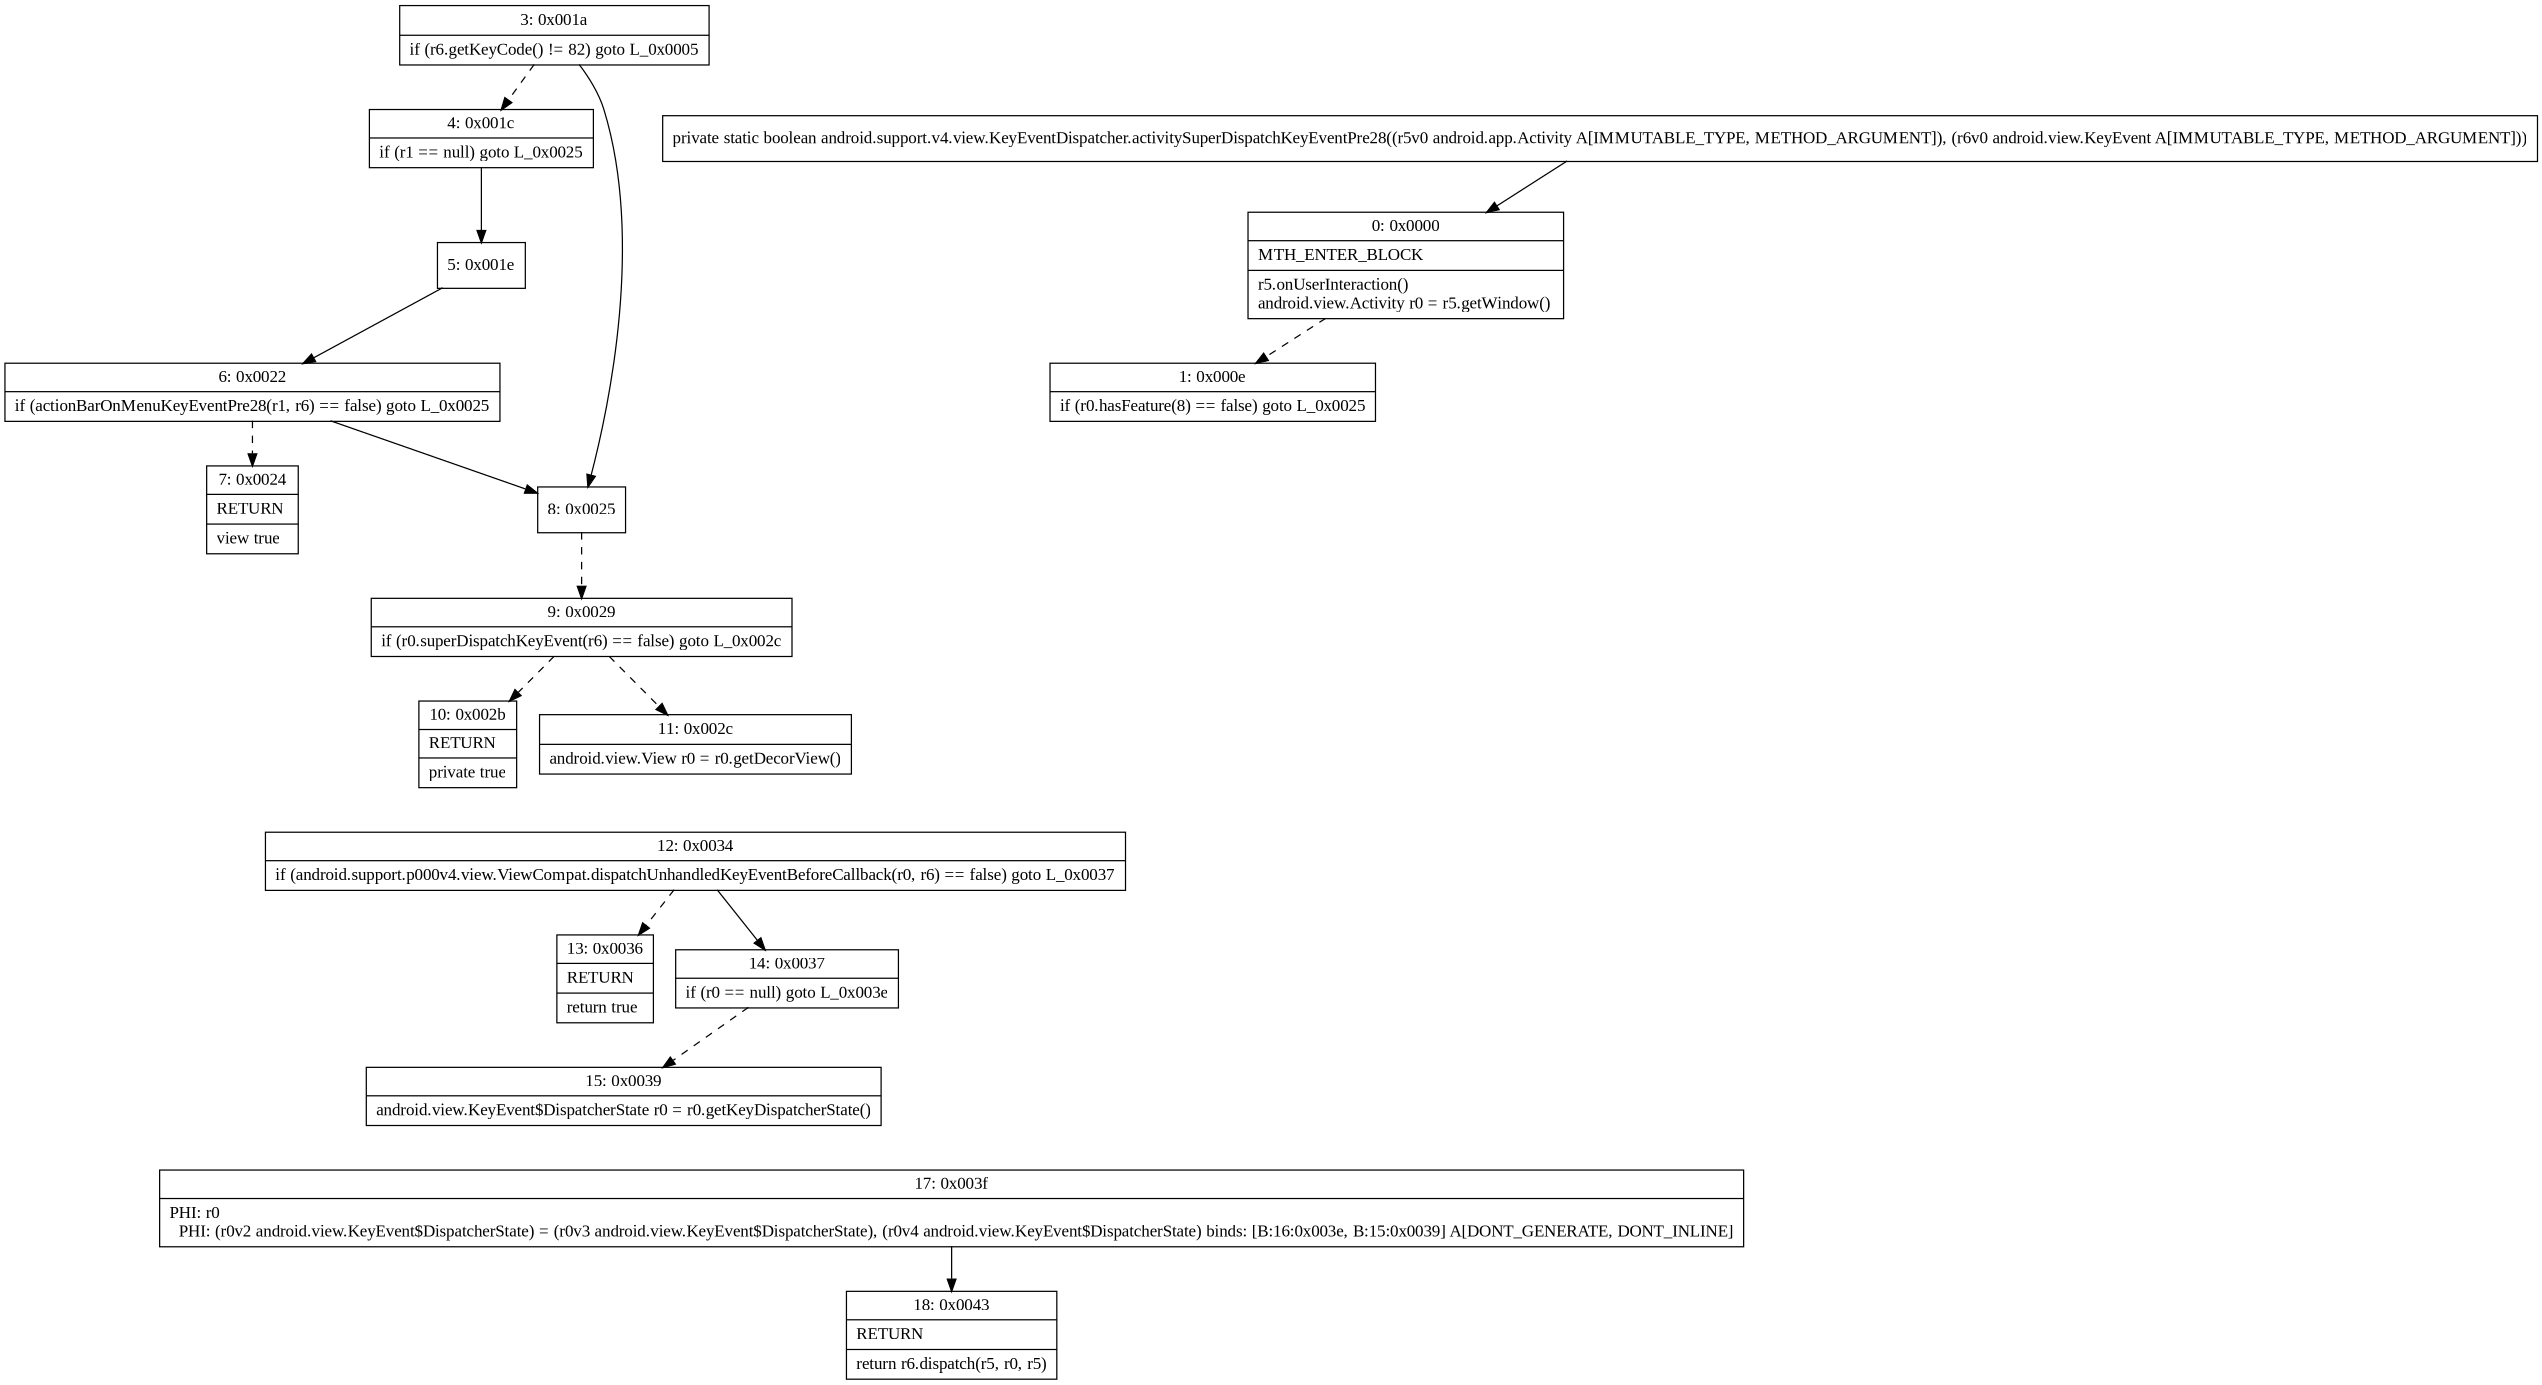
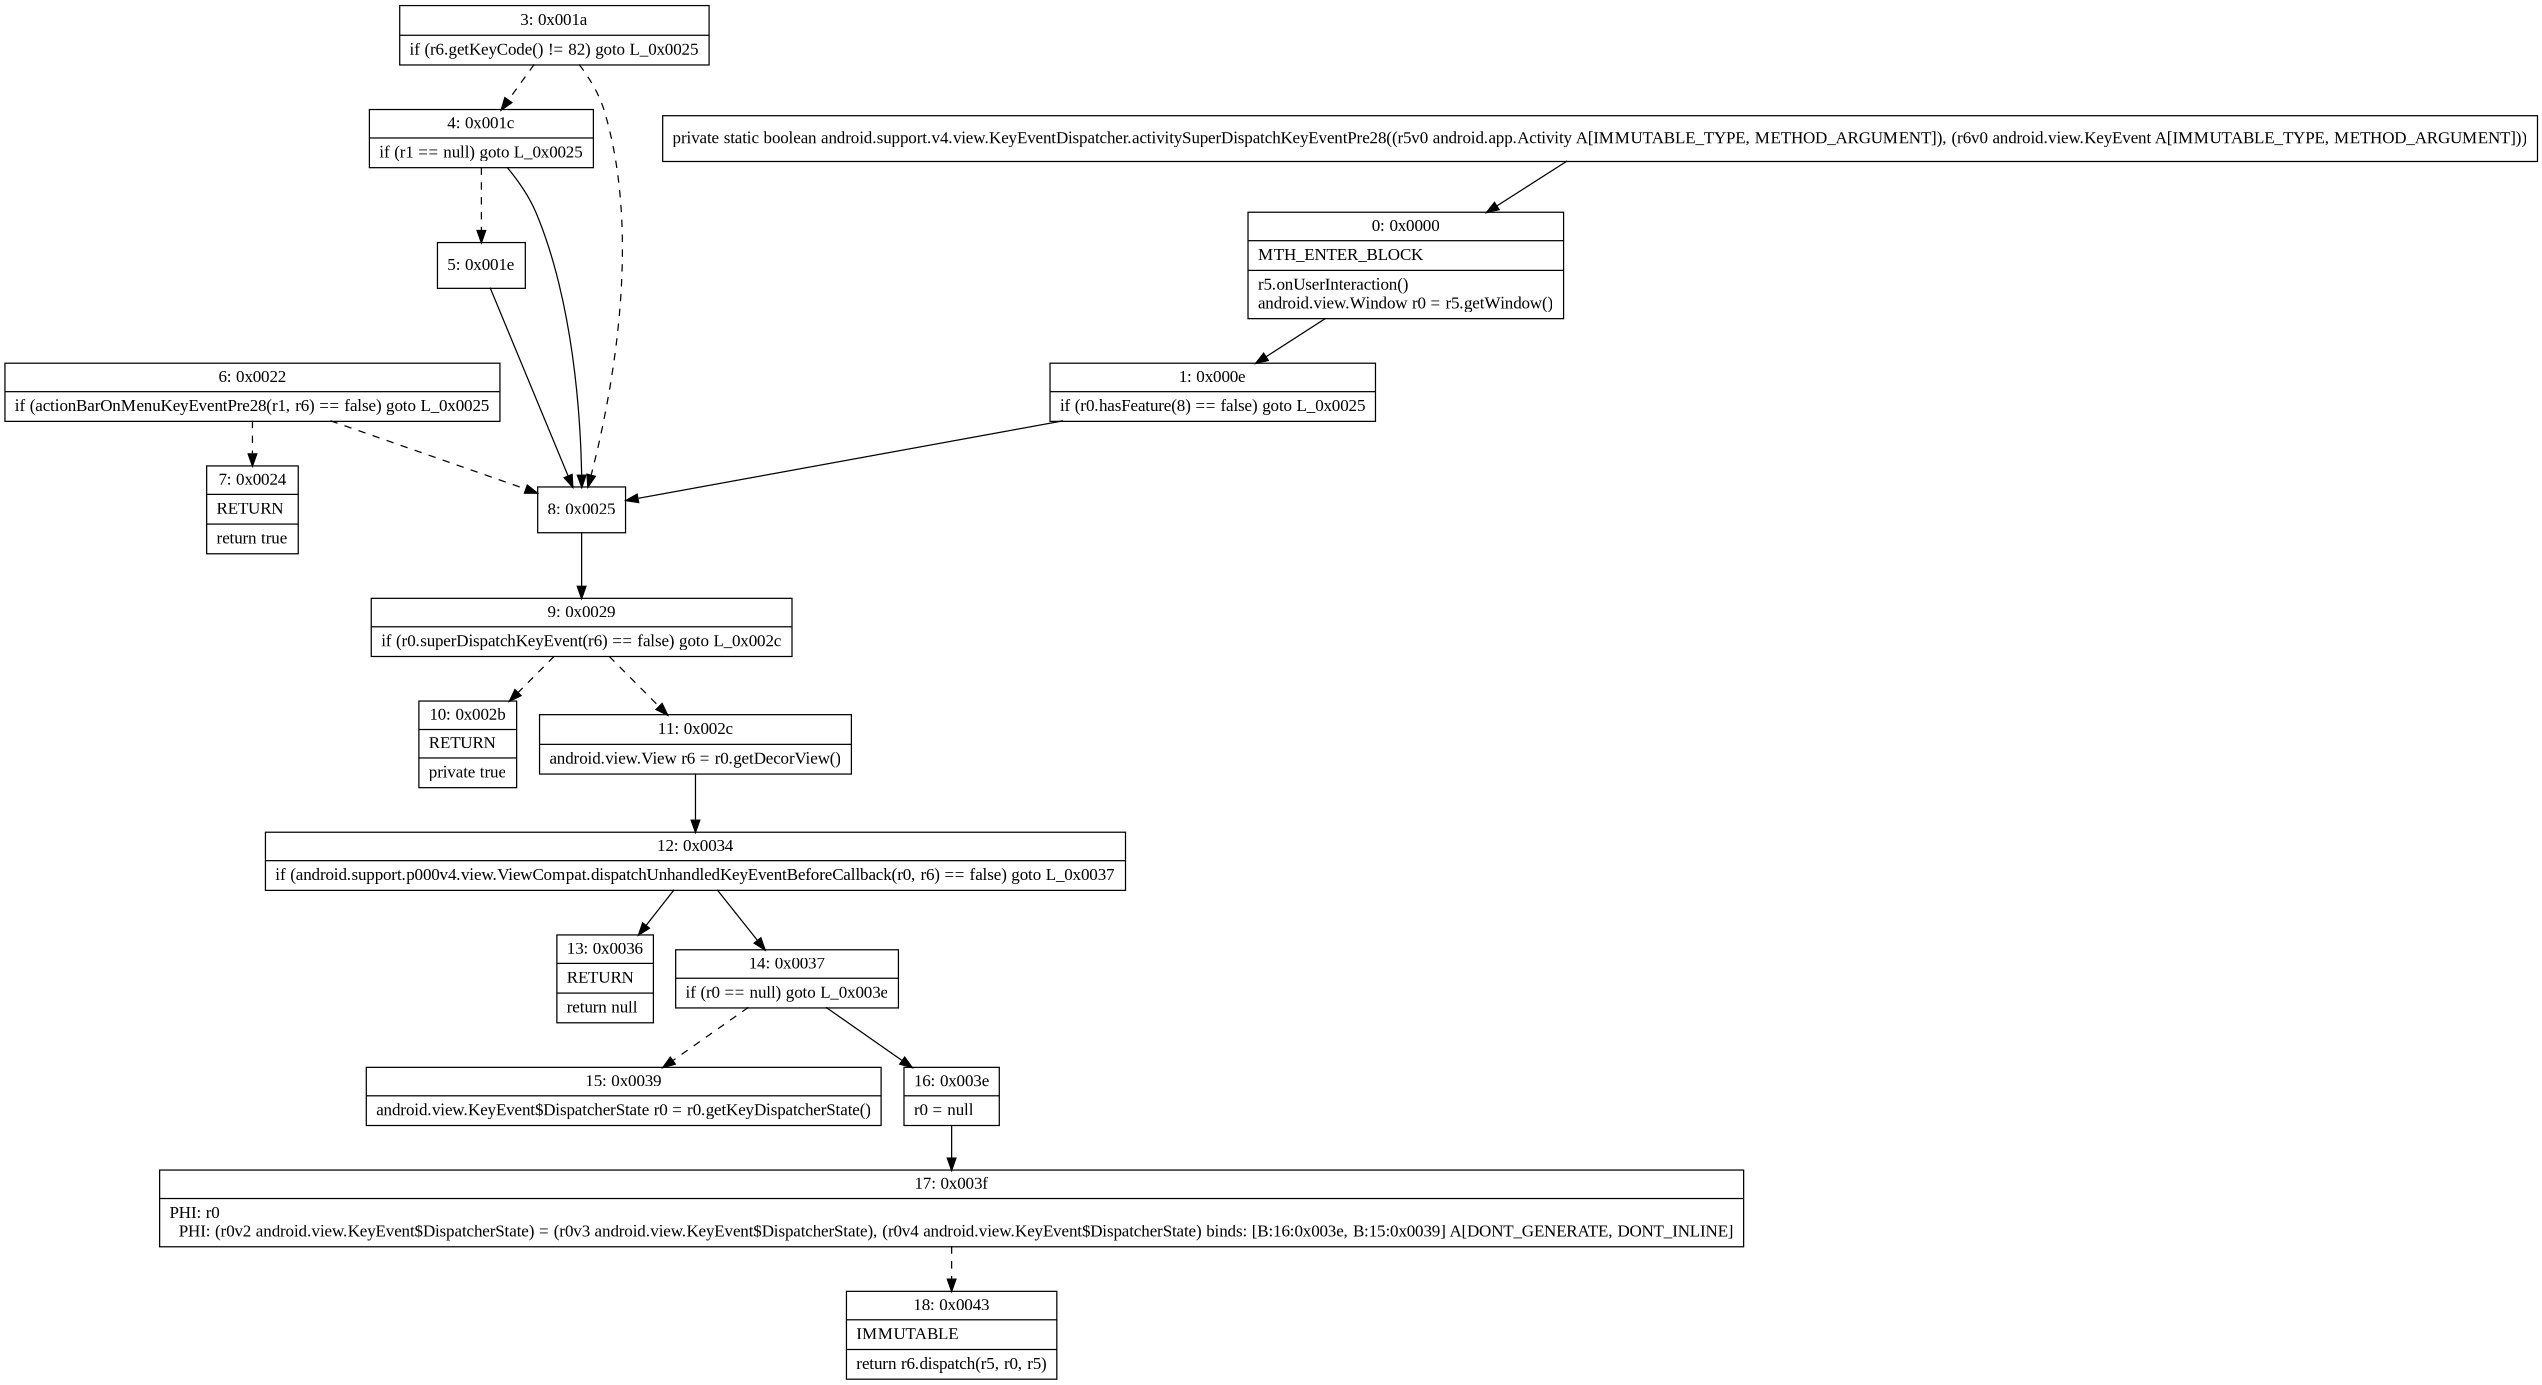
node "3: 0x001a": text "if (r6.getKeyCode() != 82) goto L_0x0005" -> "if (r6.getKeyCode() != 82) goto L_0x0025"
edge "4: 0x001c" -> "5: 0x001e": style solid -> dashed
edge "3: 0x001a" -> "8: 0x0025": style solid -> dashed
node "0: 0x0000": text "android.view.Activity r0 = r5.getWindow()" -> "android.view.Window r0 = r5.getWindow()"
edge "4: 0x001c" -> "8: 0x0025": added
edge "5: 0x001e" -> "6: 0x0022": now "5: 0x001e" -> "8: 0x0025"
edge "0: 0x0000" -> "1: 0x000e": style dashed -> solid
edge "6: 0x0022" -> "8: 0x0025": style solid -> dashed
edge "1: 0x000e" -> "8: 0x0025": added
node "7: 0x0024": text "view true" -> "return true"
edge "8: 0x0025" -> "9: 0x0029": style dashed -> solid
node "11: 0x002c": text "android.view.View r0 = r0.getDecorView()" -> "android.view.View r6 = r0.getDecorView()"
edge "11: 0x002c" -> "12: 0x0034": added
edge "12: 0x0034" -> "13: 0x0036": style dashed -> solid
node "13: 0x0036": text "return true" -> "return null"
node "16: 0x003e": added
edge "17: 0x003f" -> "18: 0x0043": style solid -> dashed
node "18: 0x0043": text "RETURN" -> "IMMUTABLE"
